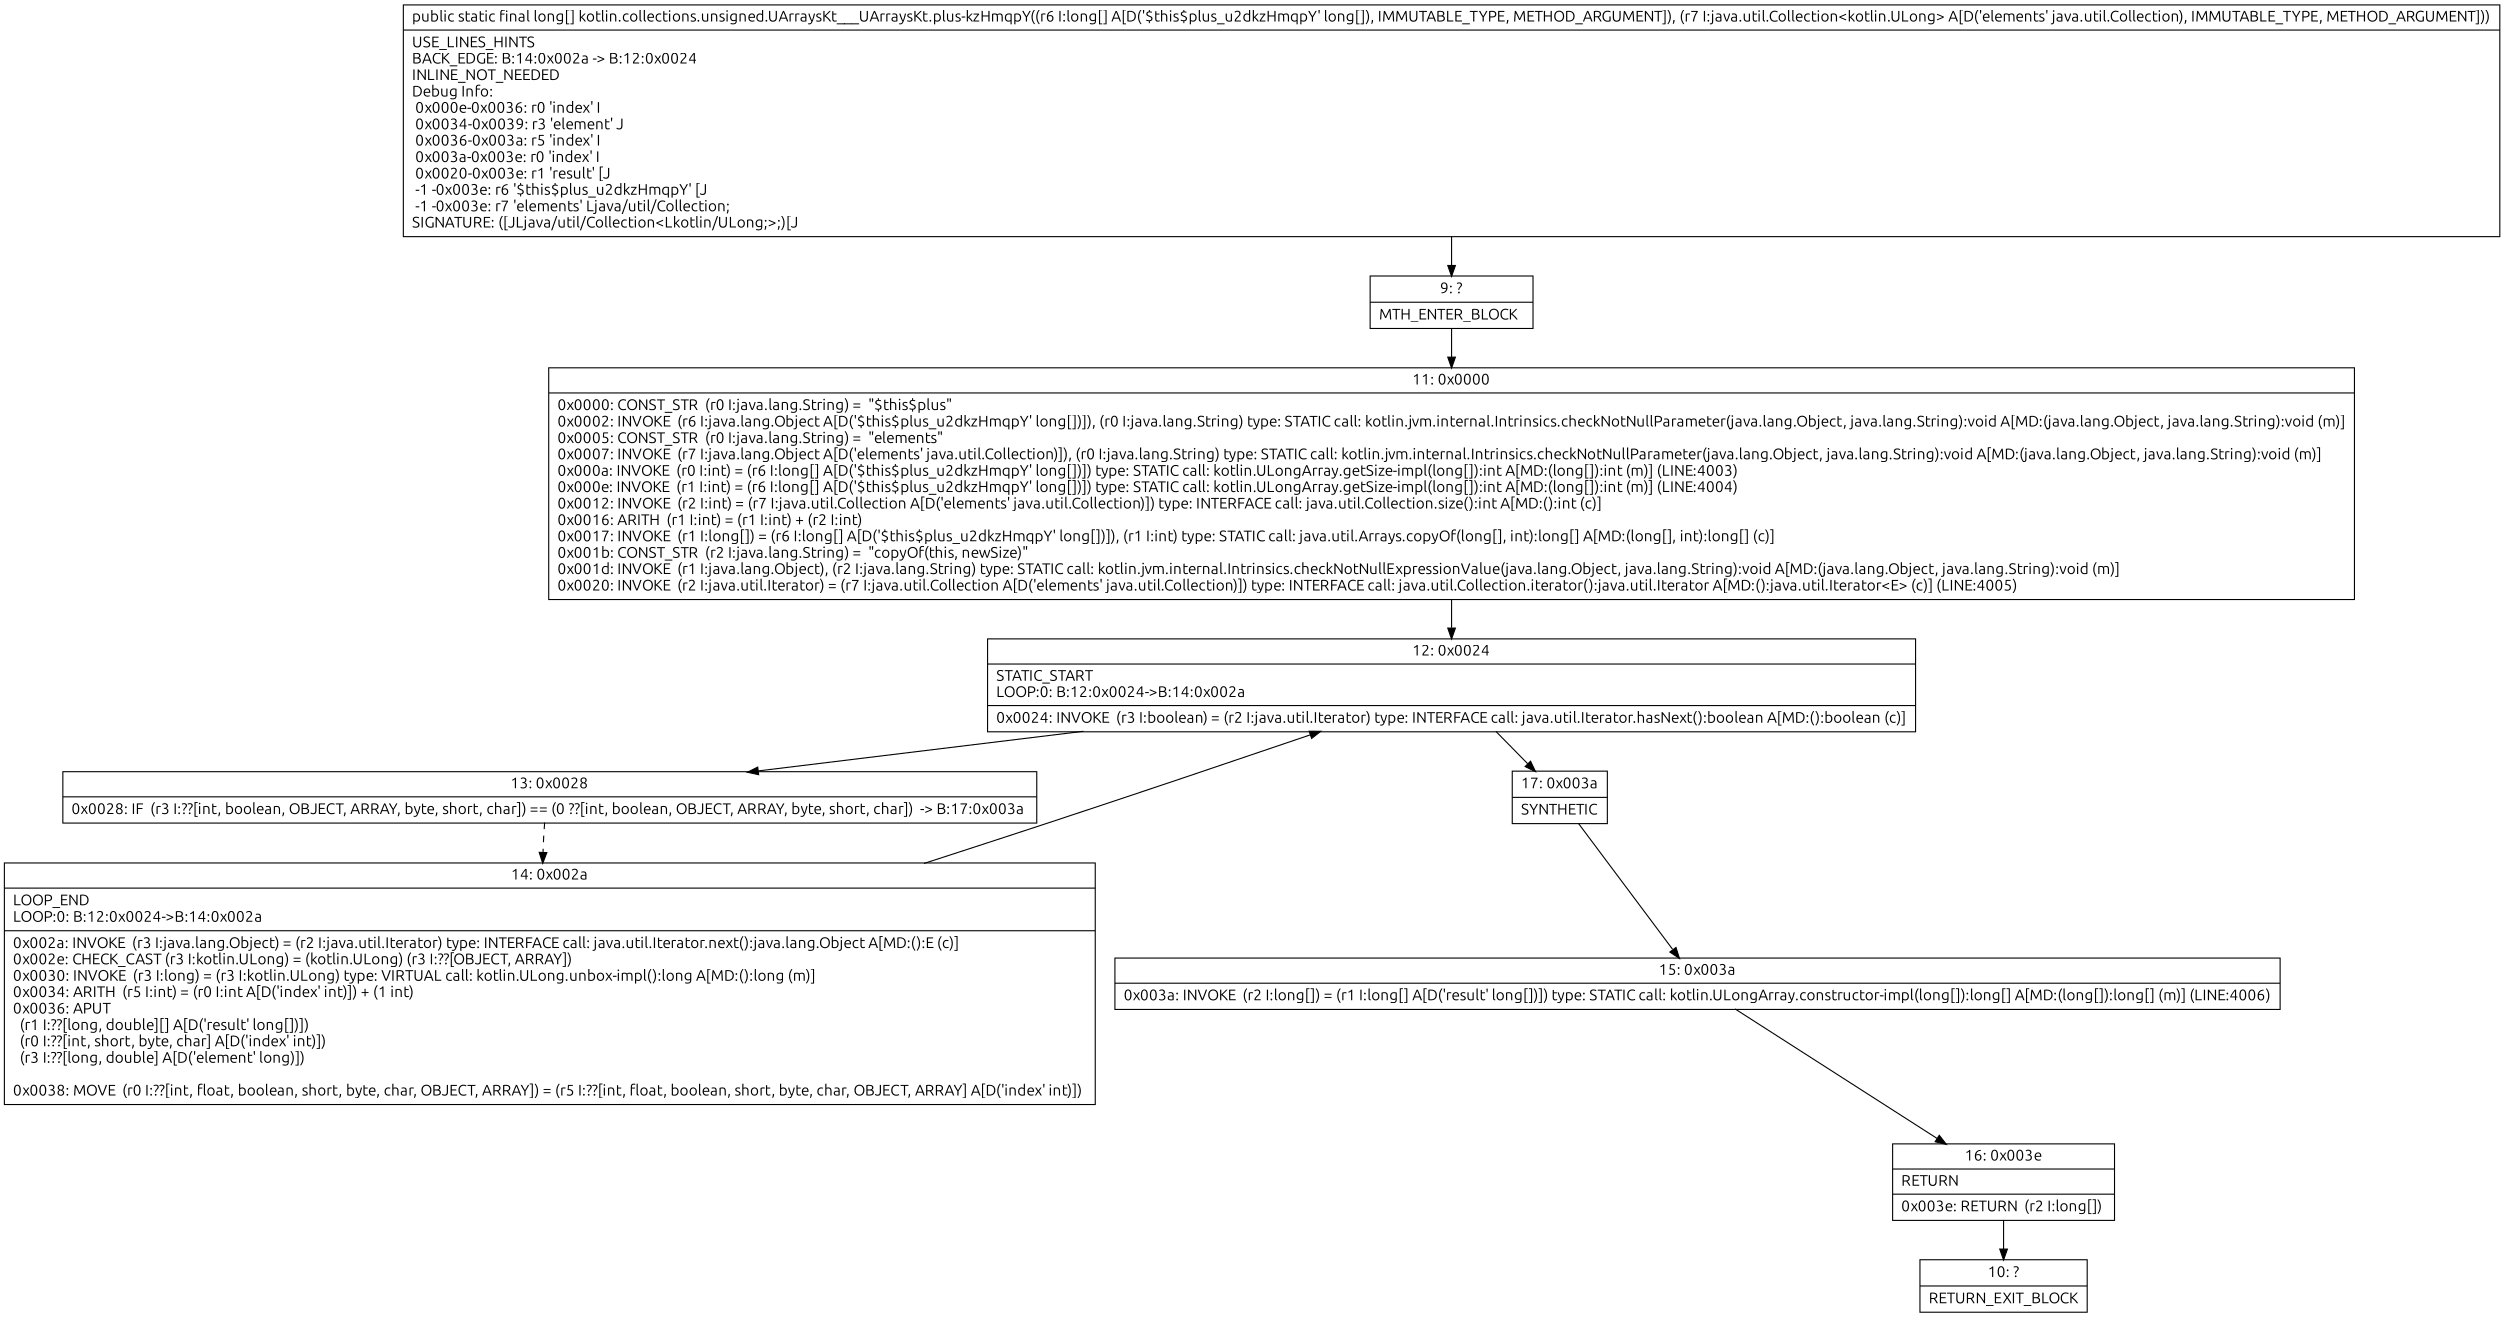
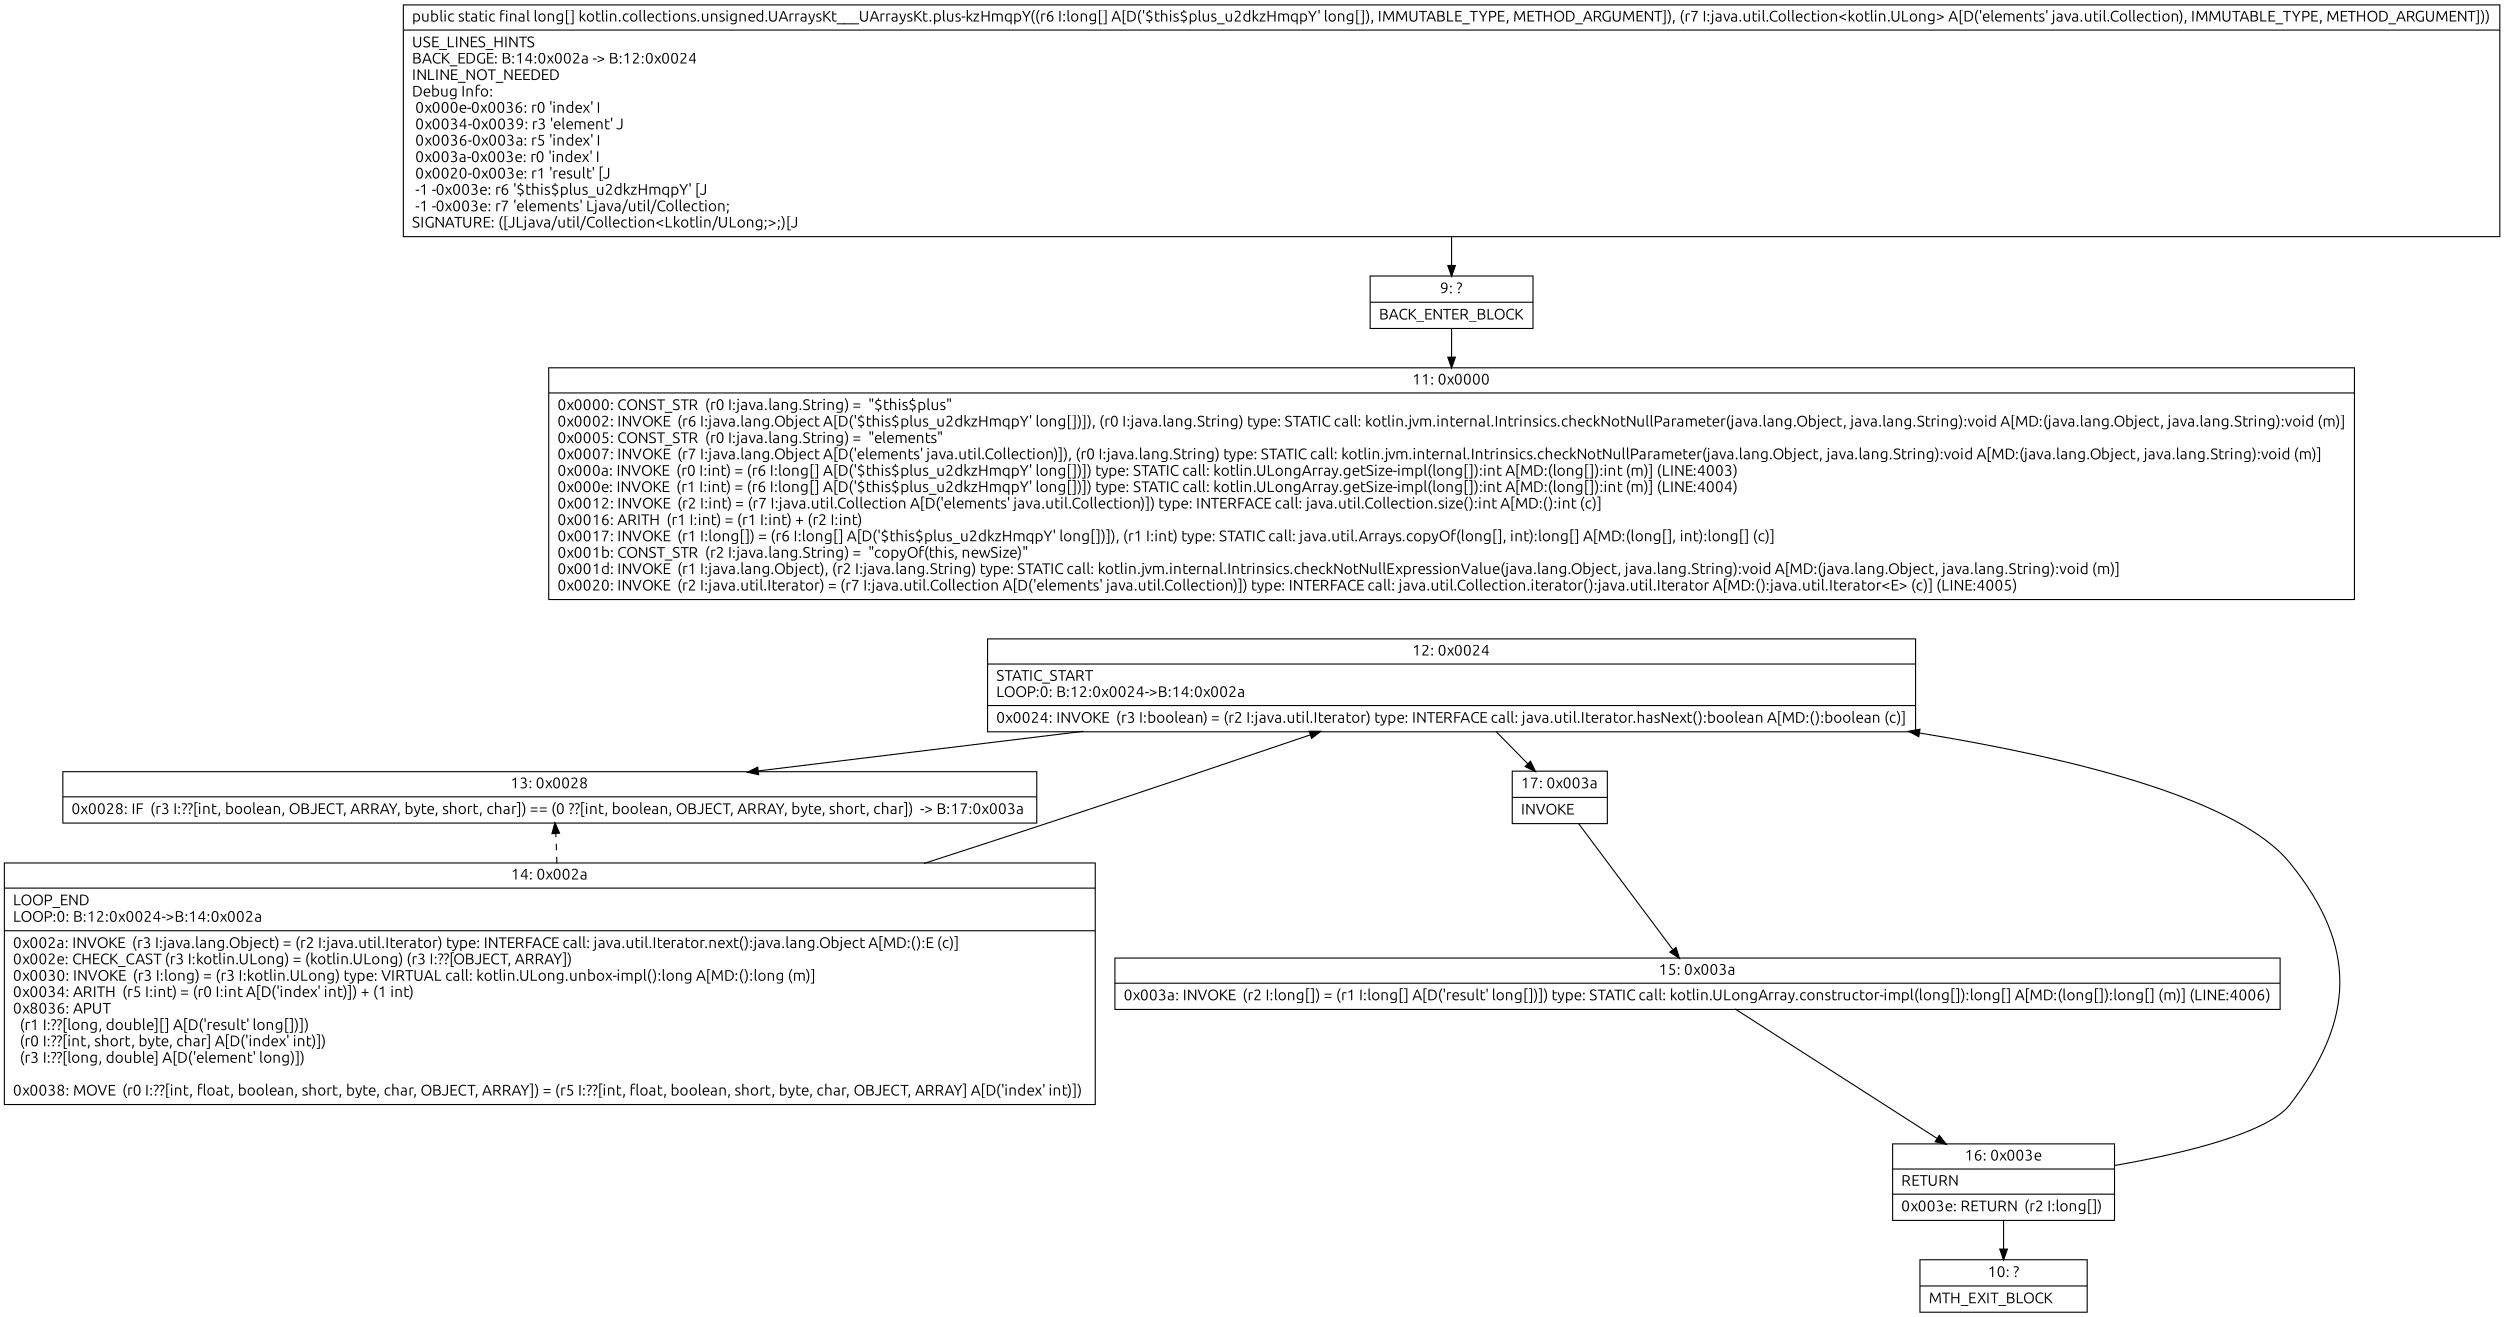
node "9: ?": text "MTH_ENTER_BLOCK" -> "BACK_ENTER_BLOCK"
edge "11: 0x0000" -> "12: 0x0024": now "16: 0x003e" -> "12: 0x0024"
node "17: 0x003a": text "SYNTHETIC" -> "INVOKE"
edge "13: 0x0028" -> "14: 0x002a": reversed
node "14: 0x002a": text "0x0036: APUT" -> "0x8036: APUT"
node "10: ?": text "RETURN_EXIT_BLOCK" -> "MTH_EXIT_BLOCK"
